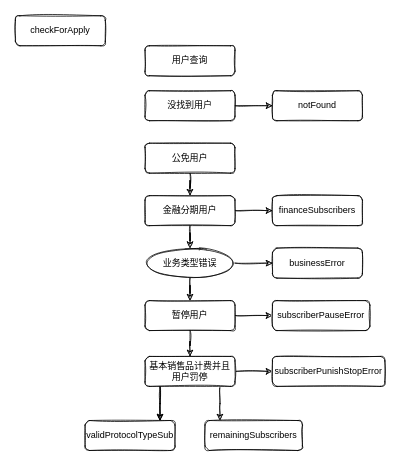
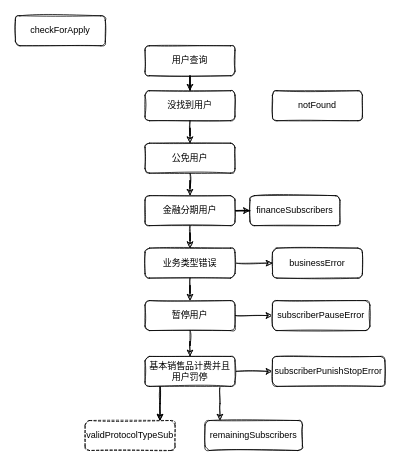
edge "用户查询" -> "没找到用户": added
edge "没找到用户" -> "notFound": removed
edge "没找到用户" -> "公免用户": added
node "financeSubscribers": moved (318, 210) -> (295, 210)
node "业务类型错误": shape ellipse -> rounded rectangle
node "validProtocolTypeSub": style solid -> dashed
